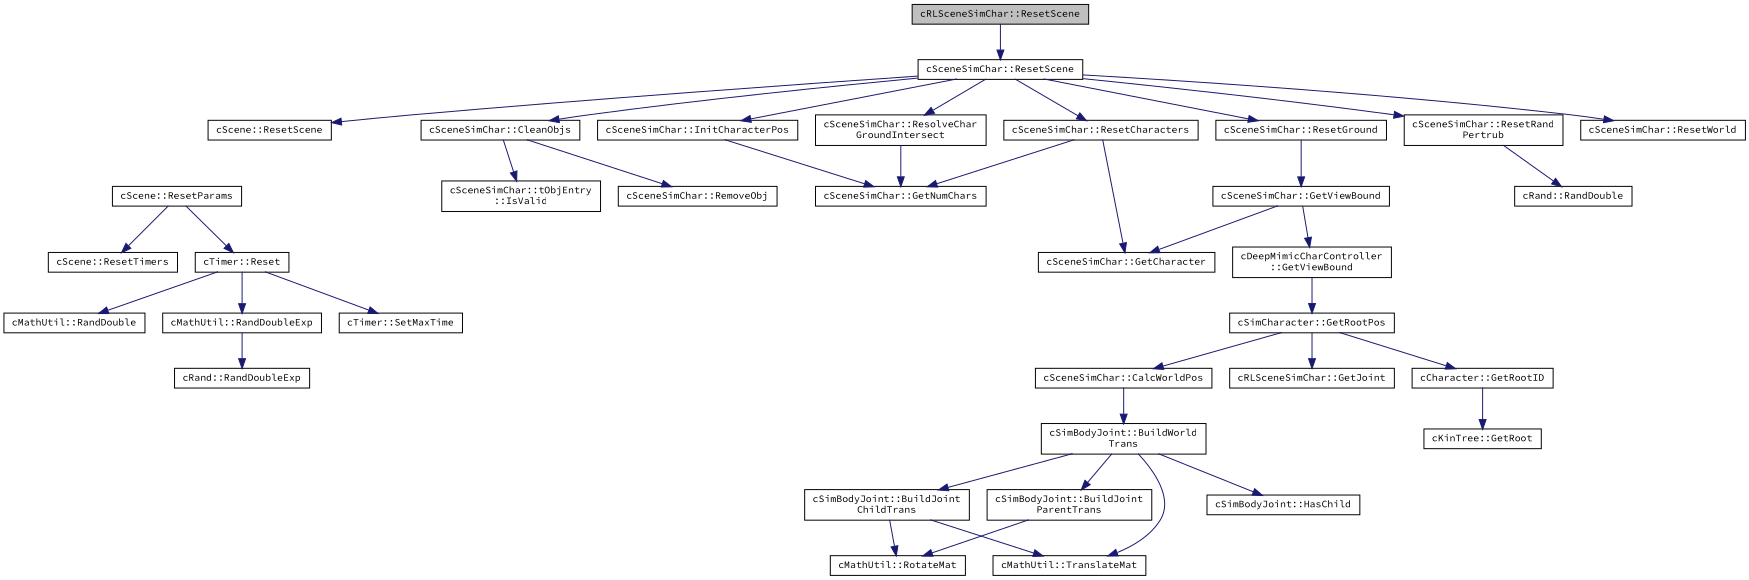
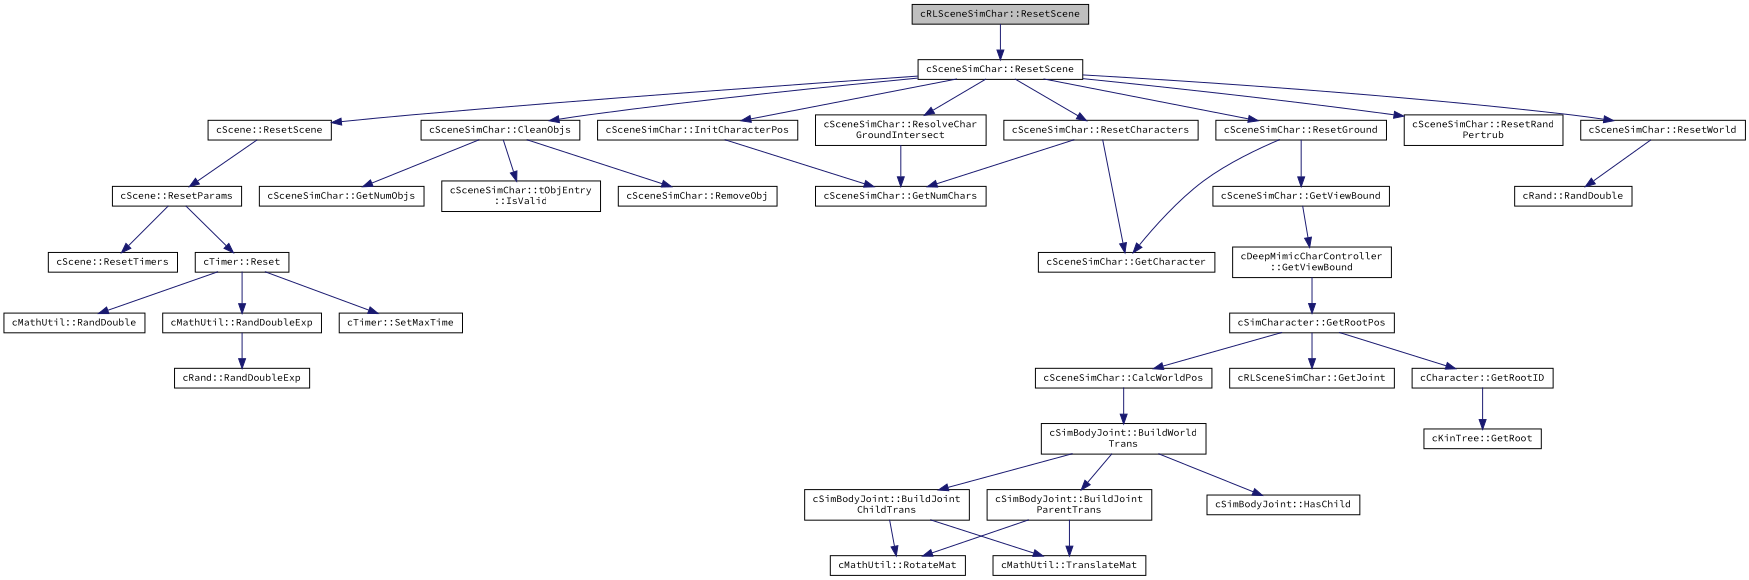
edge "cScene::ResetScene" -> "cScene::ResetParams": added
edge "cSceneSimChar::ResetRand Pertrub" -> "cRand::RandDouble": now "cSceneSimChar::ResetWorld" -> "cRand::RandDouble"
node "cSceneSimChar::GetNumObjs": added
edge "cSceneSimChar::GetViewBound" -> "cSceneSimChar::GetCharacter": now "cSceneSimChar::ResetGround" -> "cSceneSimChar::GetCharacter"
edge "cSimBodyJoint::BuildWorld Trans" -> "cMathUtil::TranslateMat": now "cSimBodyJoint::BuildJoint ParentTrans" -> "cMathUtil::TranslateMat"
